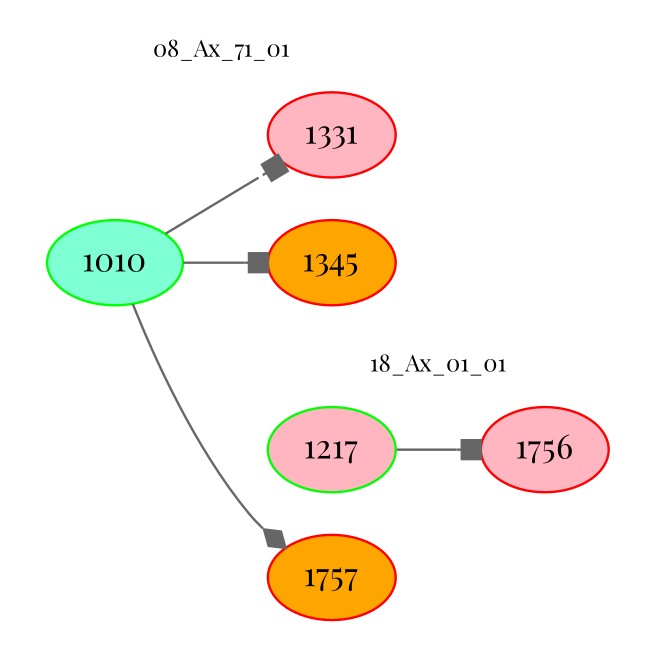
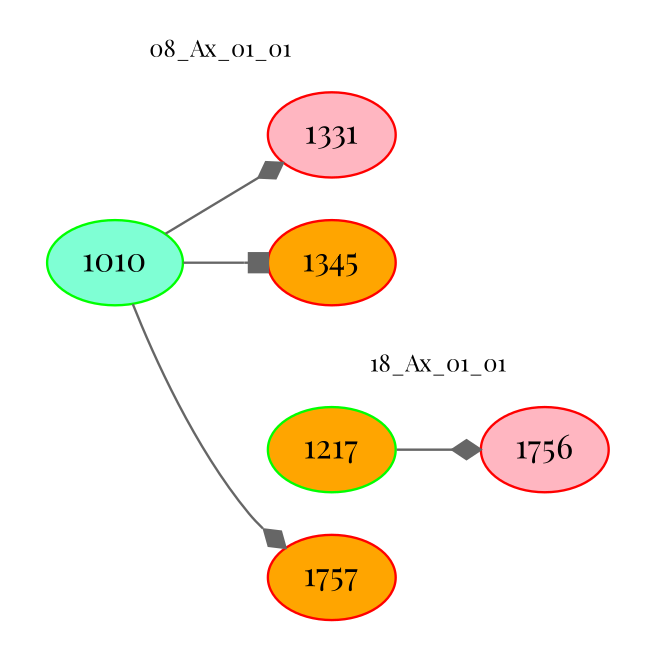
cluster "08_Ax_71_01": label "08_Ax_71_01" -> "08_Ax_01_01"
edge "1010" -> "1331": arrowhead box -> diamond
node "1217": fillcolor lightpink -> orange
edge "1217" -> "1756": arrowhead box -> diamond
